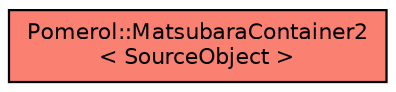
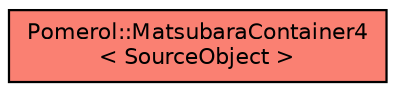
node "Pomerol::MatsubaraContainer2 < SourceObject >": label "Pomerol::MatsubaraContainer2 < SourceObject >" -> "Pomerol::MatsubaraContainer4 < SourceObject >"
